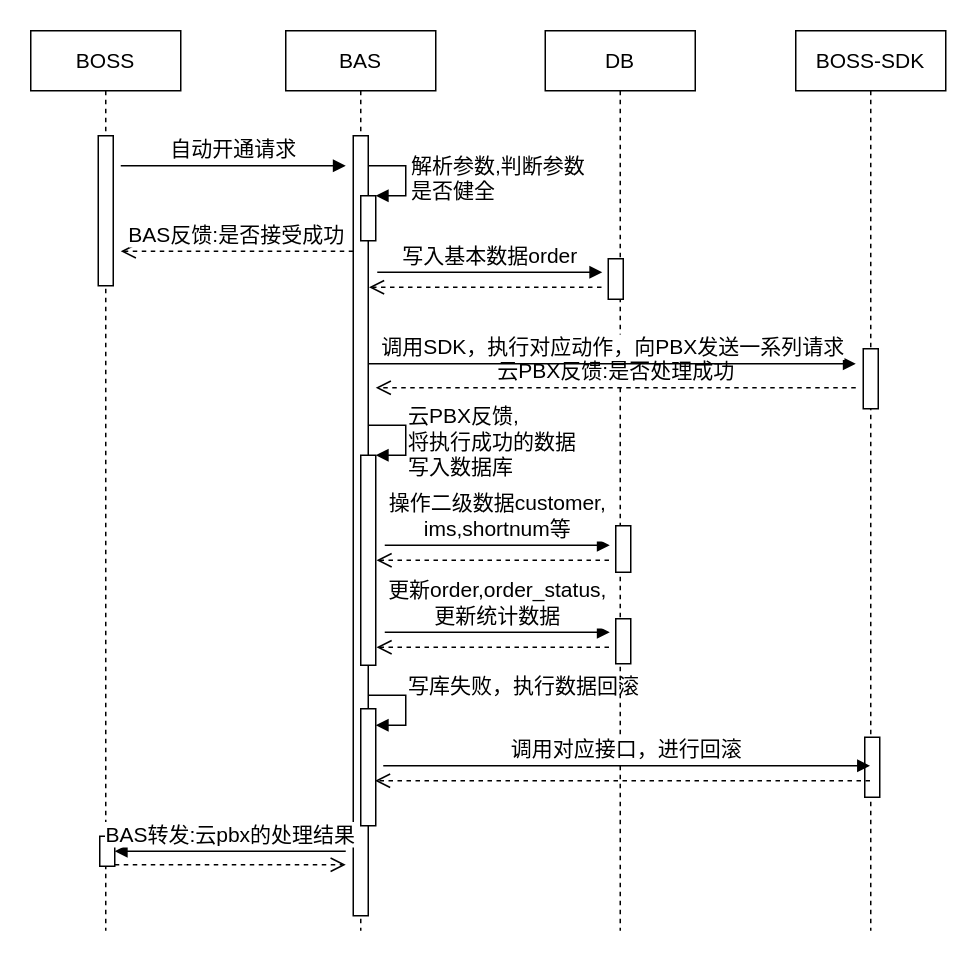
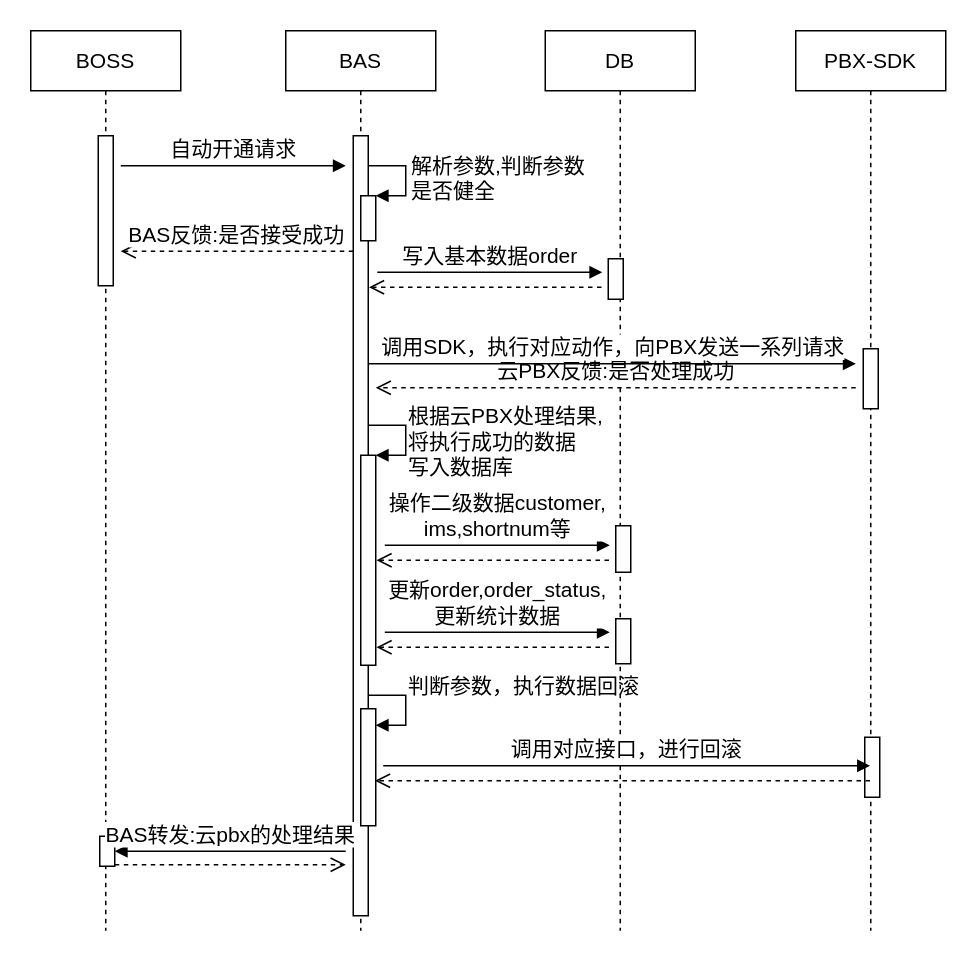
node "BOSS-SDK": label "BOSS-SDK" -> "PBX-SDK"
node "云PBX反馈, 将执行成功的数据 写入数据库": label "云PBX反馈, 将执行成功的数据 写入数据库" -> "根据云PBX处理结果, 将执行成功的数据 写入数据库"
node "写库失败，执行数据回滚": label "写库失败，执行数据回滚" -> "判断参数，执行数据回滚"
